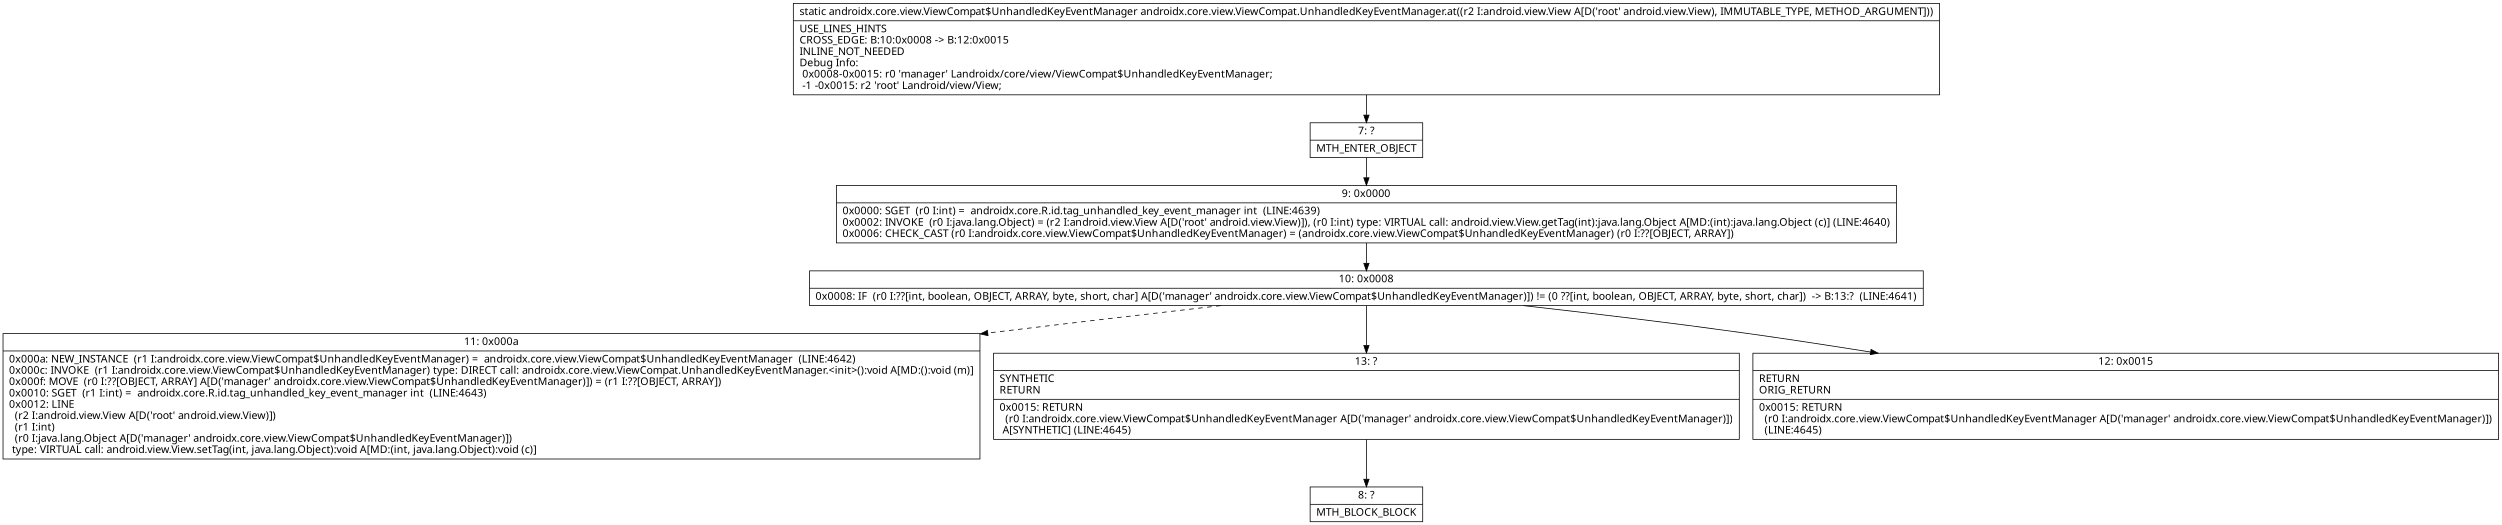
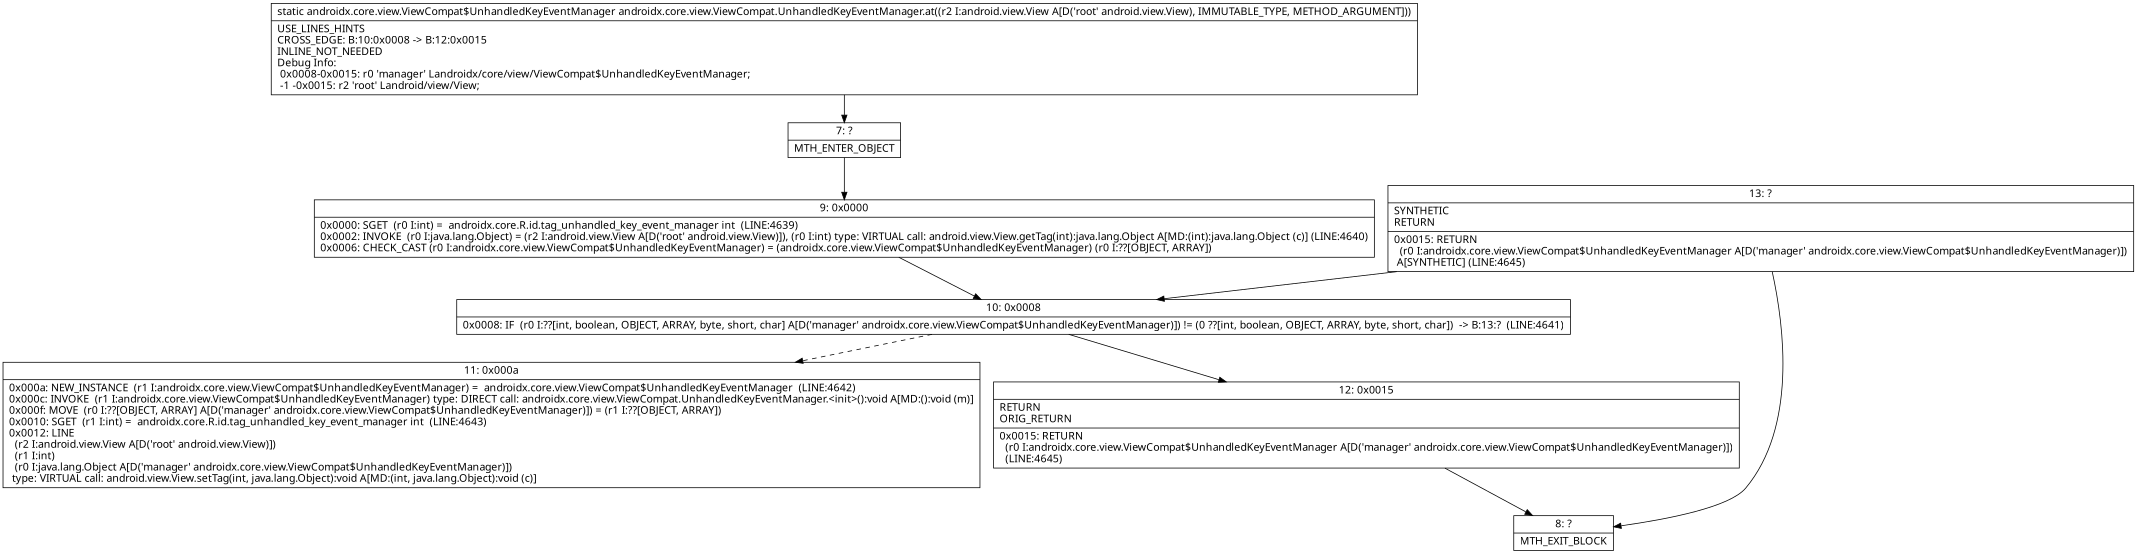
edge "10: 0x0008" -> "13: ?": reversed
edge "12: 0x0015" -> "8: ?": added
node "8: ?": text "MTH_BLOCK_BLOCK" -> "MTH_EXIT_BLOCK"
